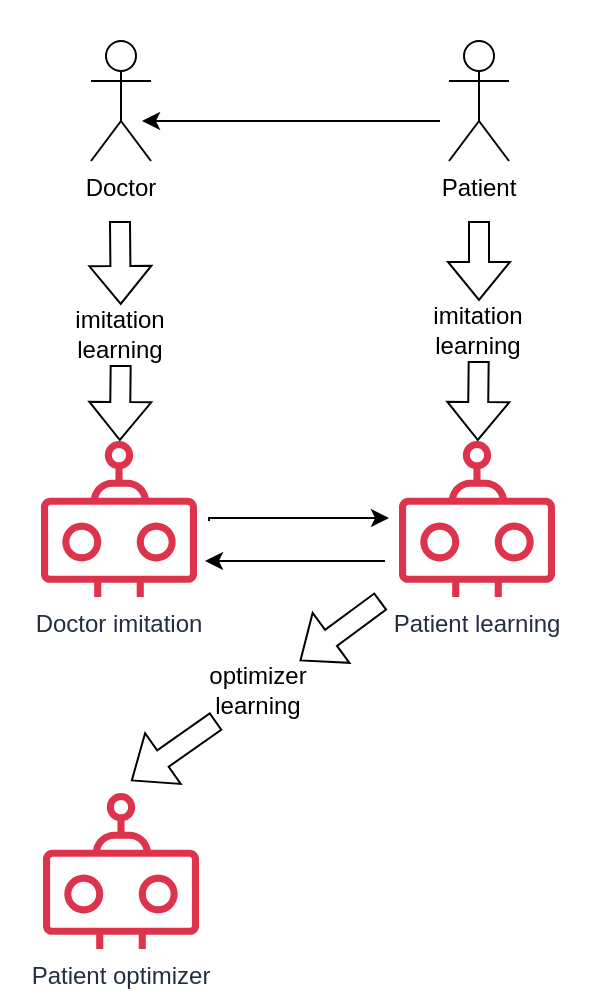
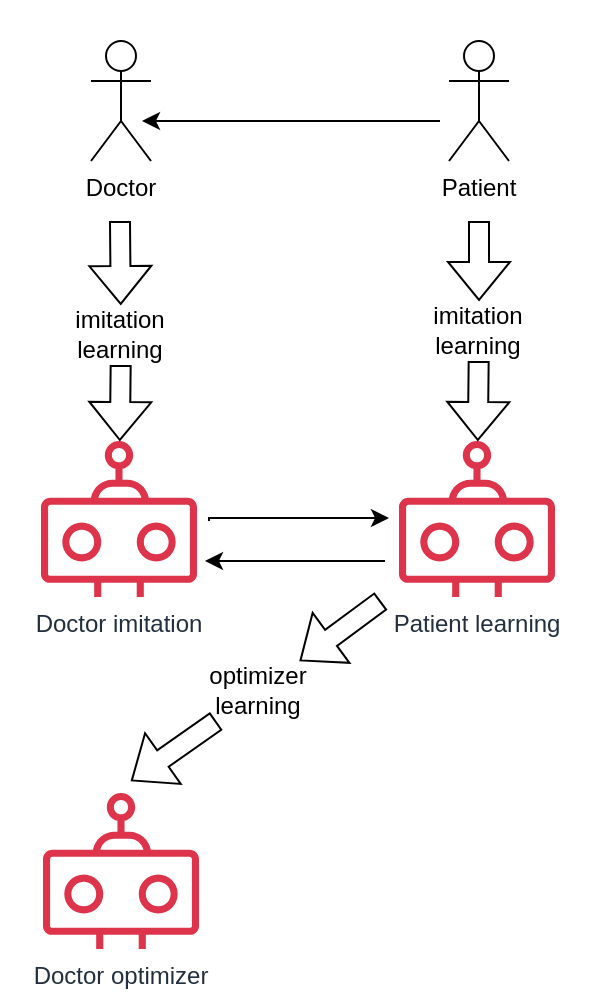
node "Patient optimizer": label "Patient optimizer" -> "Doctor optimizer"
